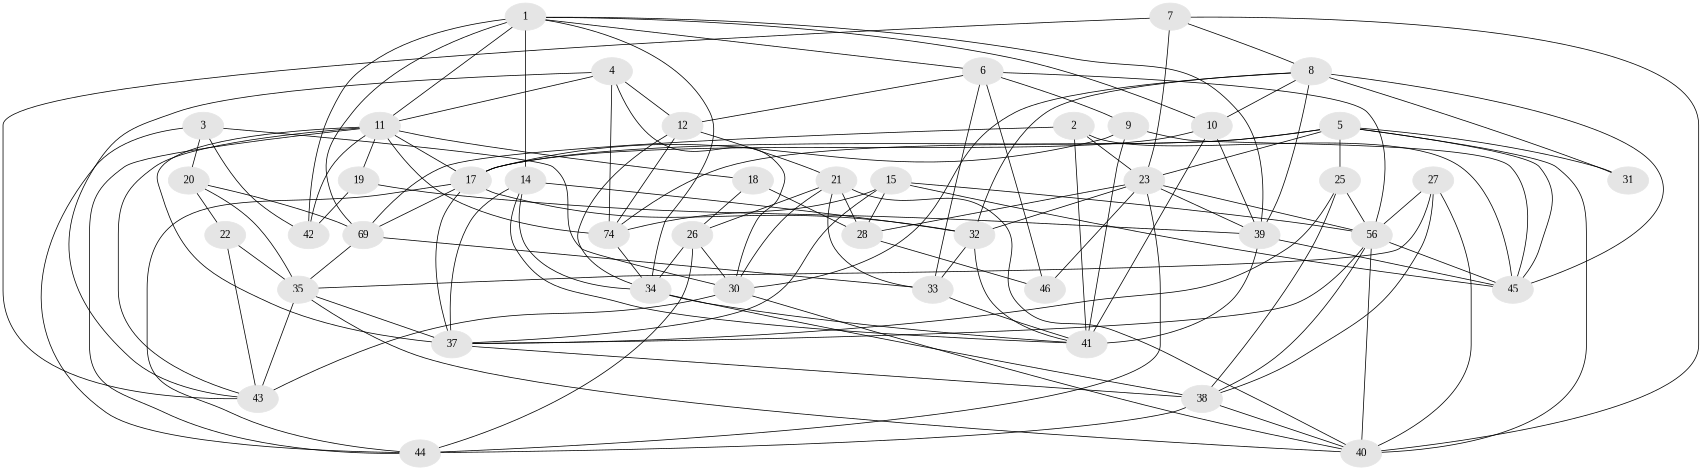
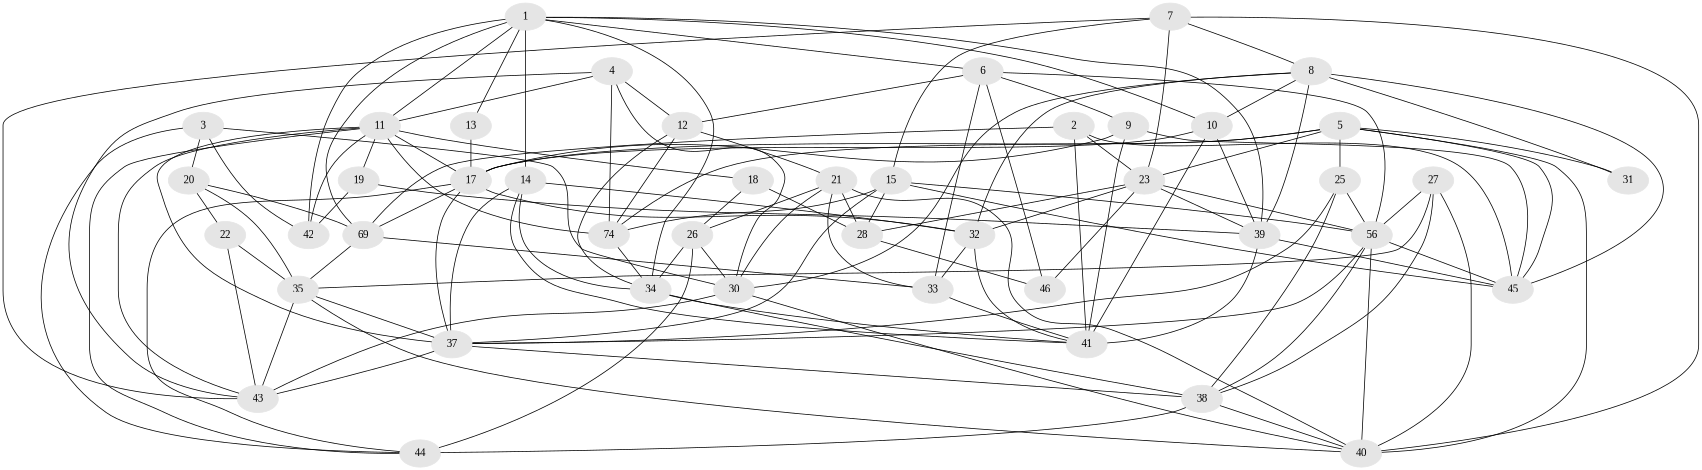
edge "7" -- "15": added
node "13": added
edge "37" -- "43": added
edge "23" -- "44": removed
